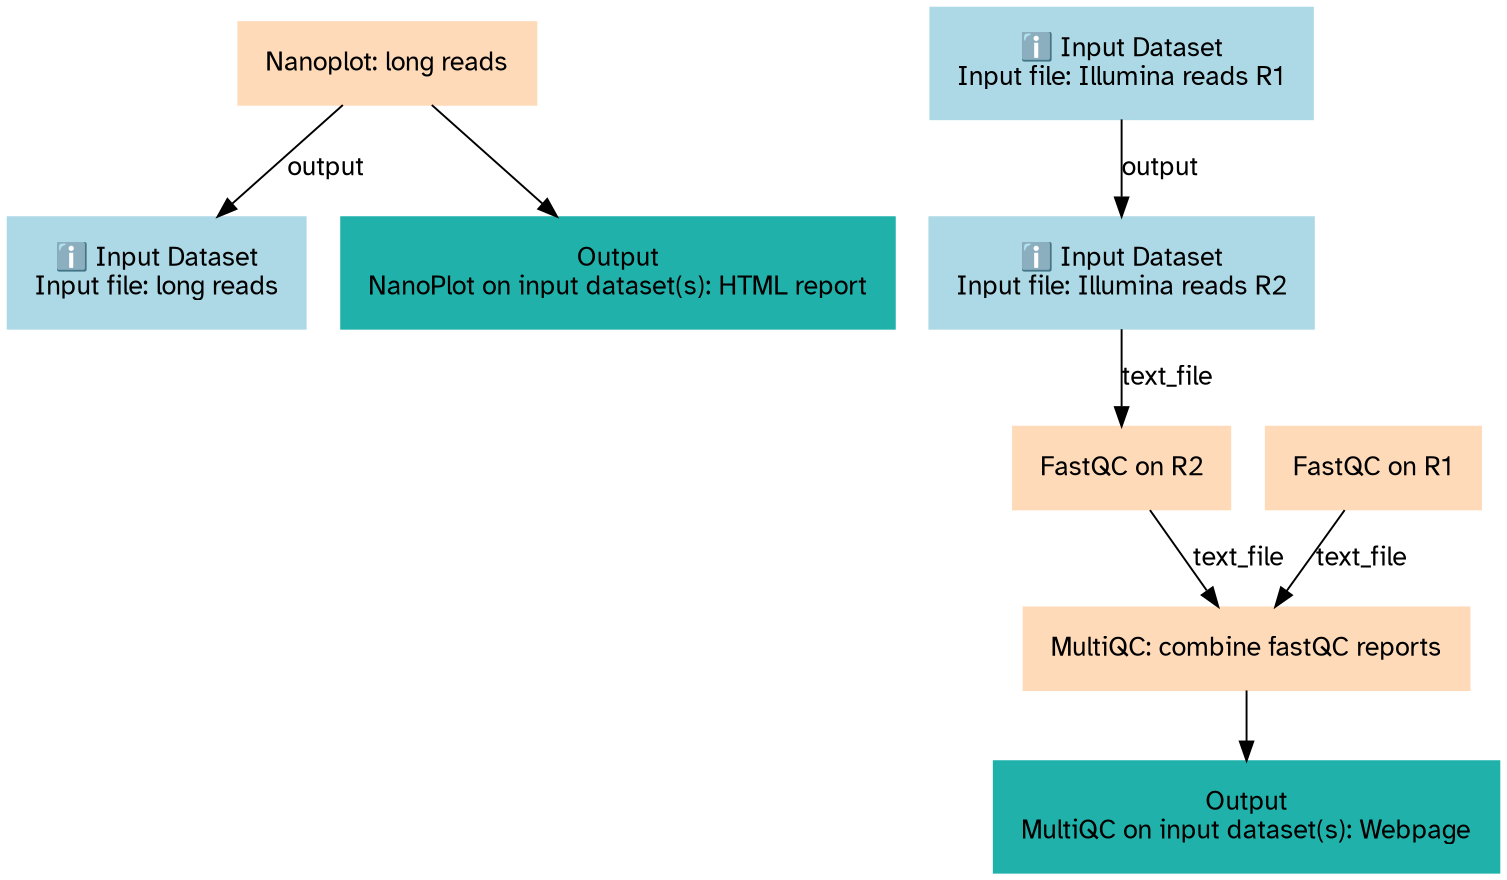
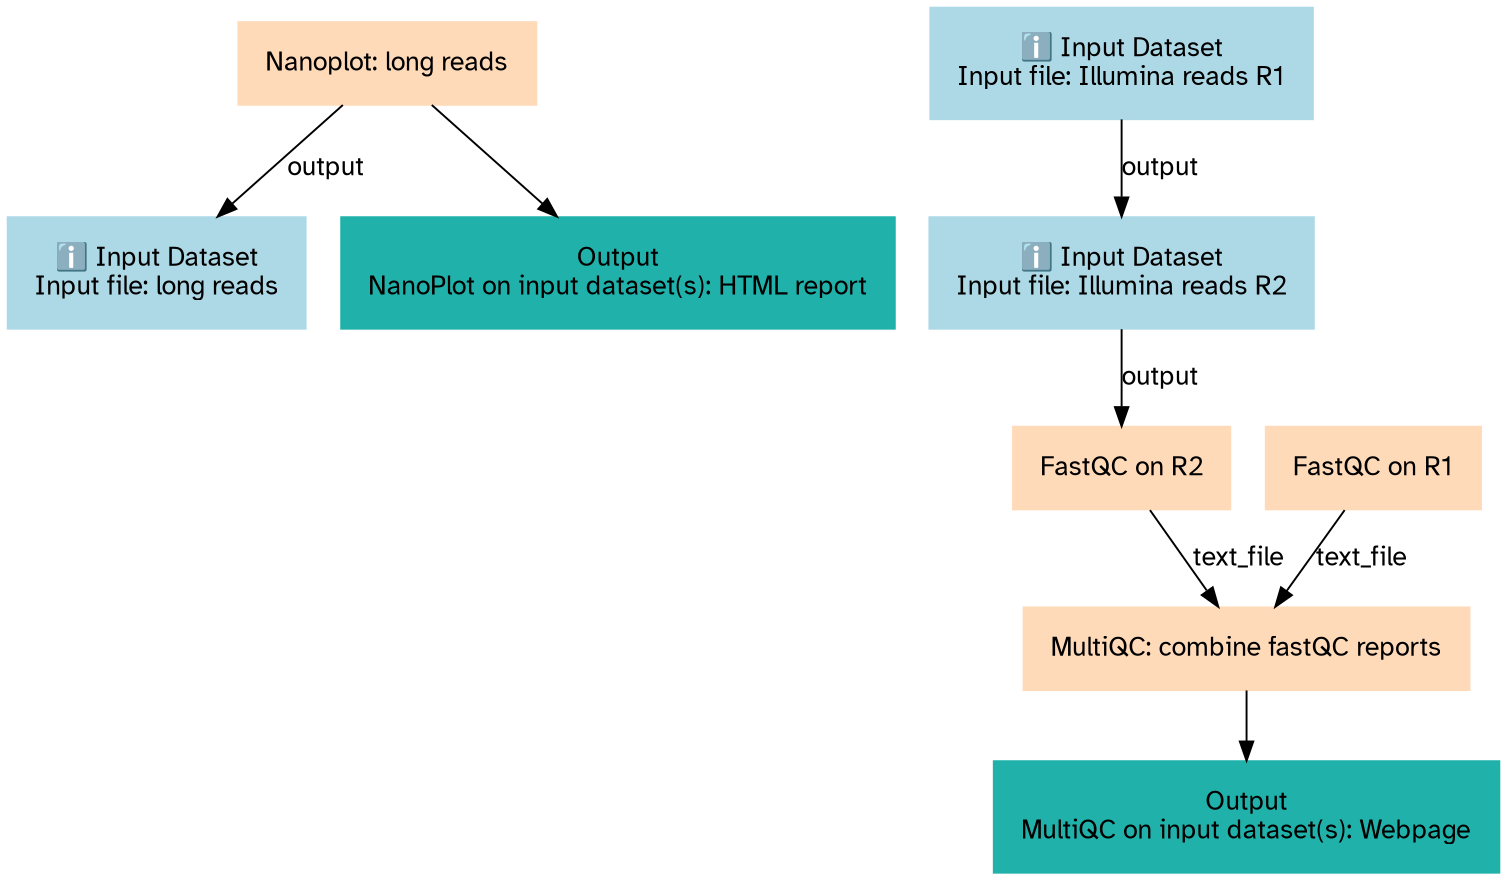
edge "ℹ️ Input Dataset Input file: Illumina reads R2" -> "FastQC on R2": label "text_file" -> "output"
